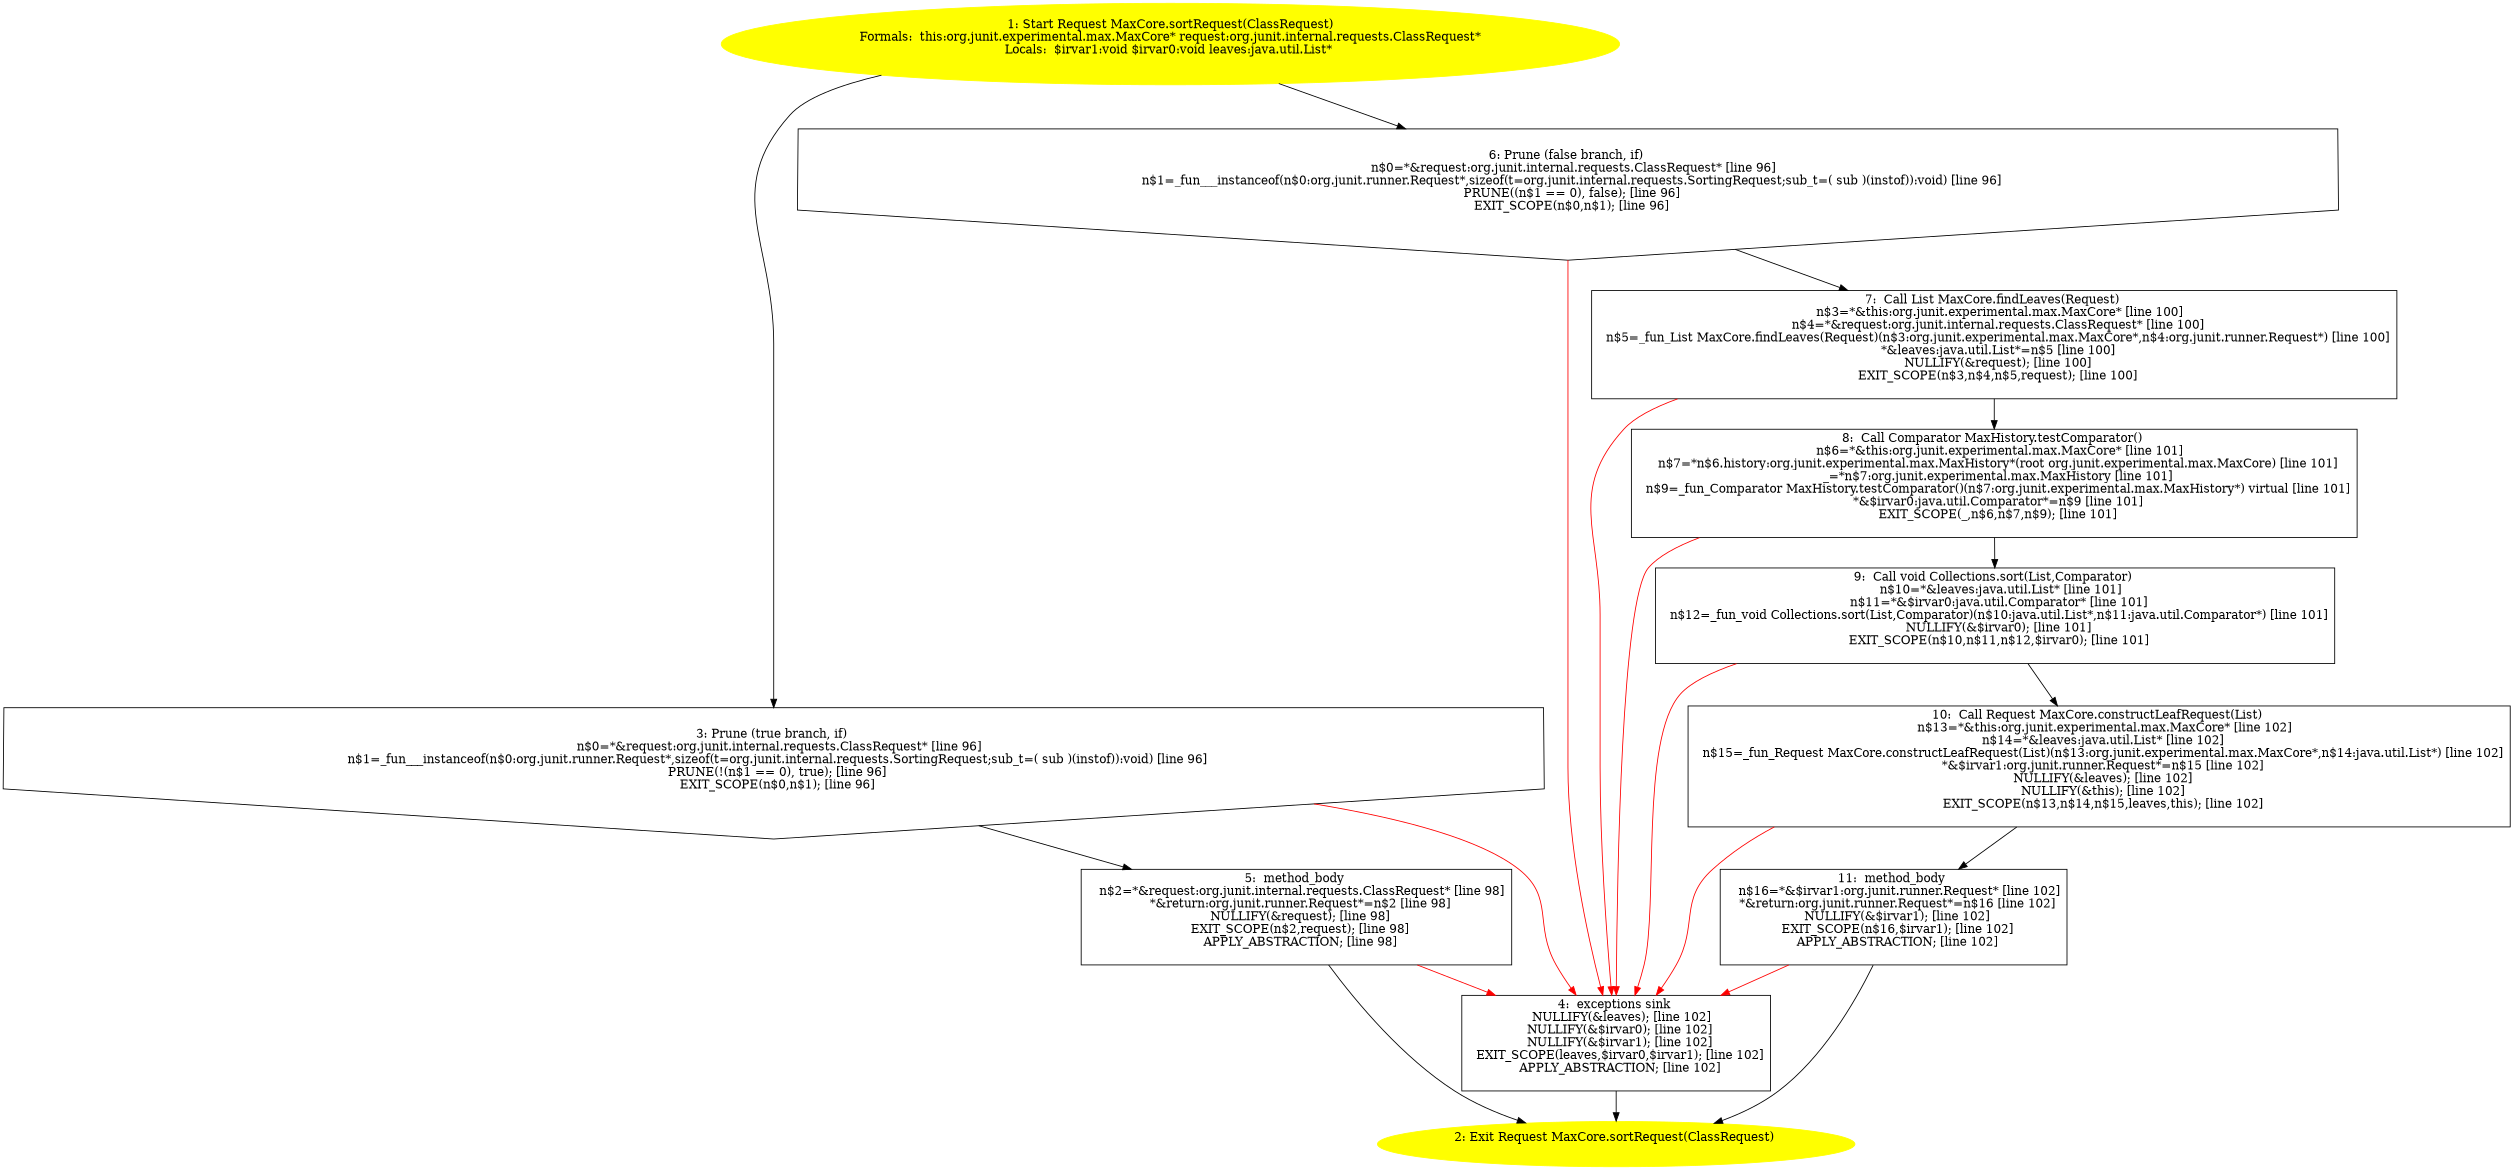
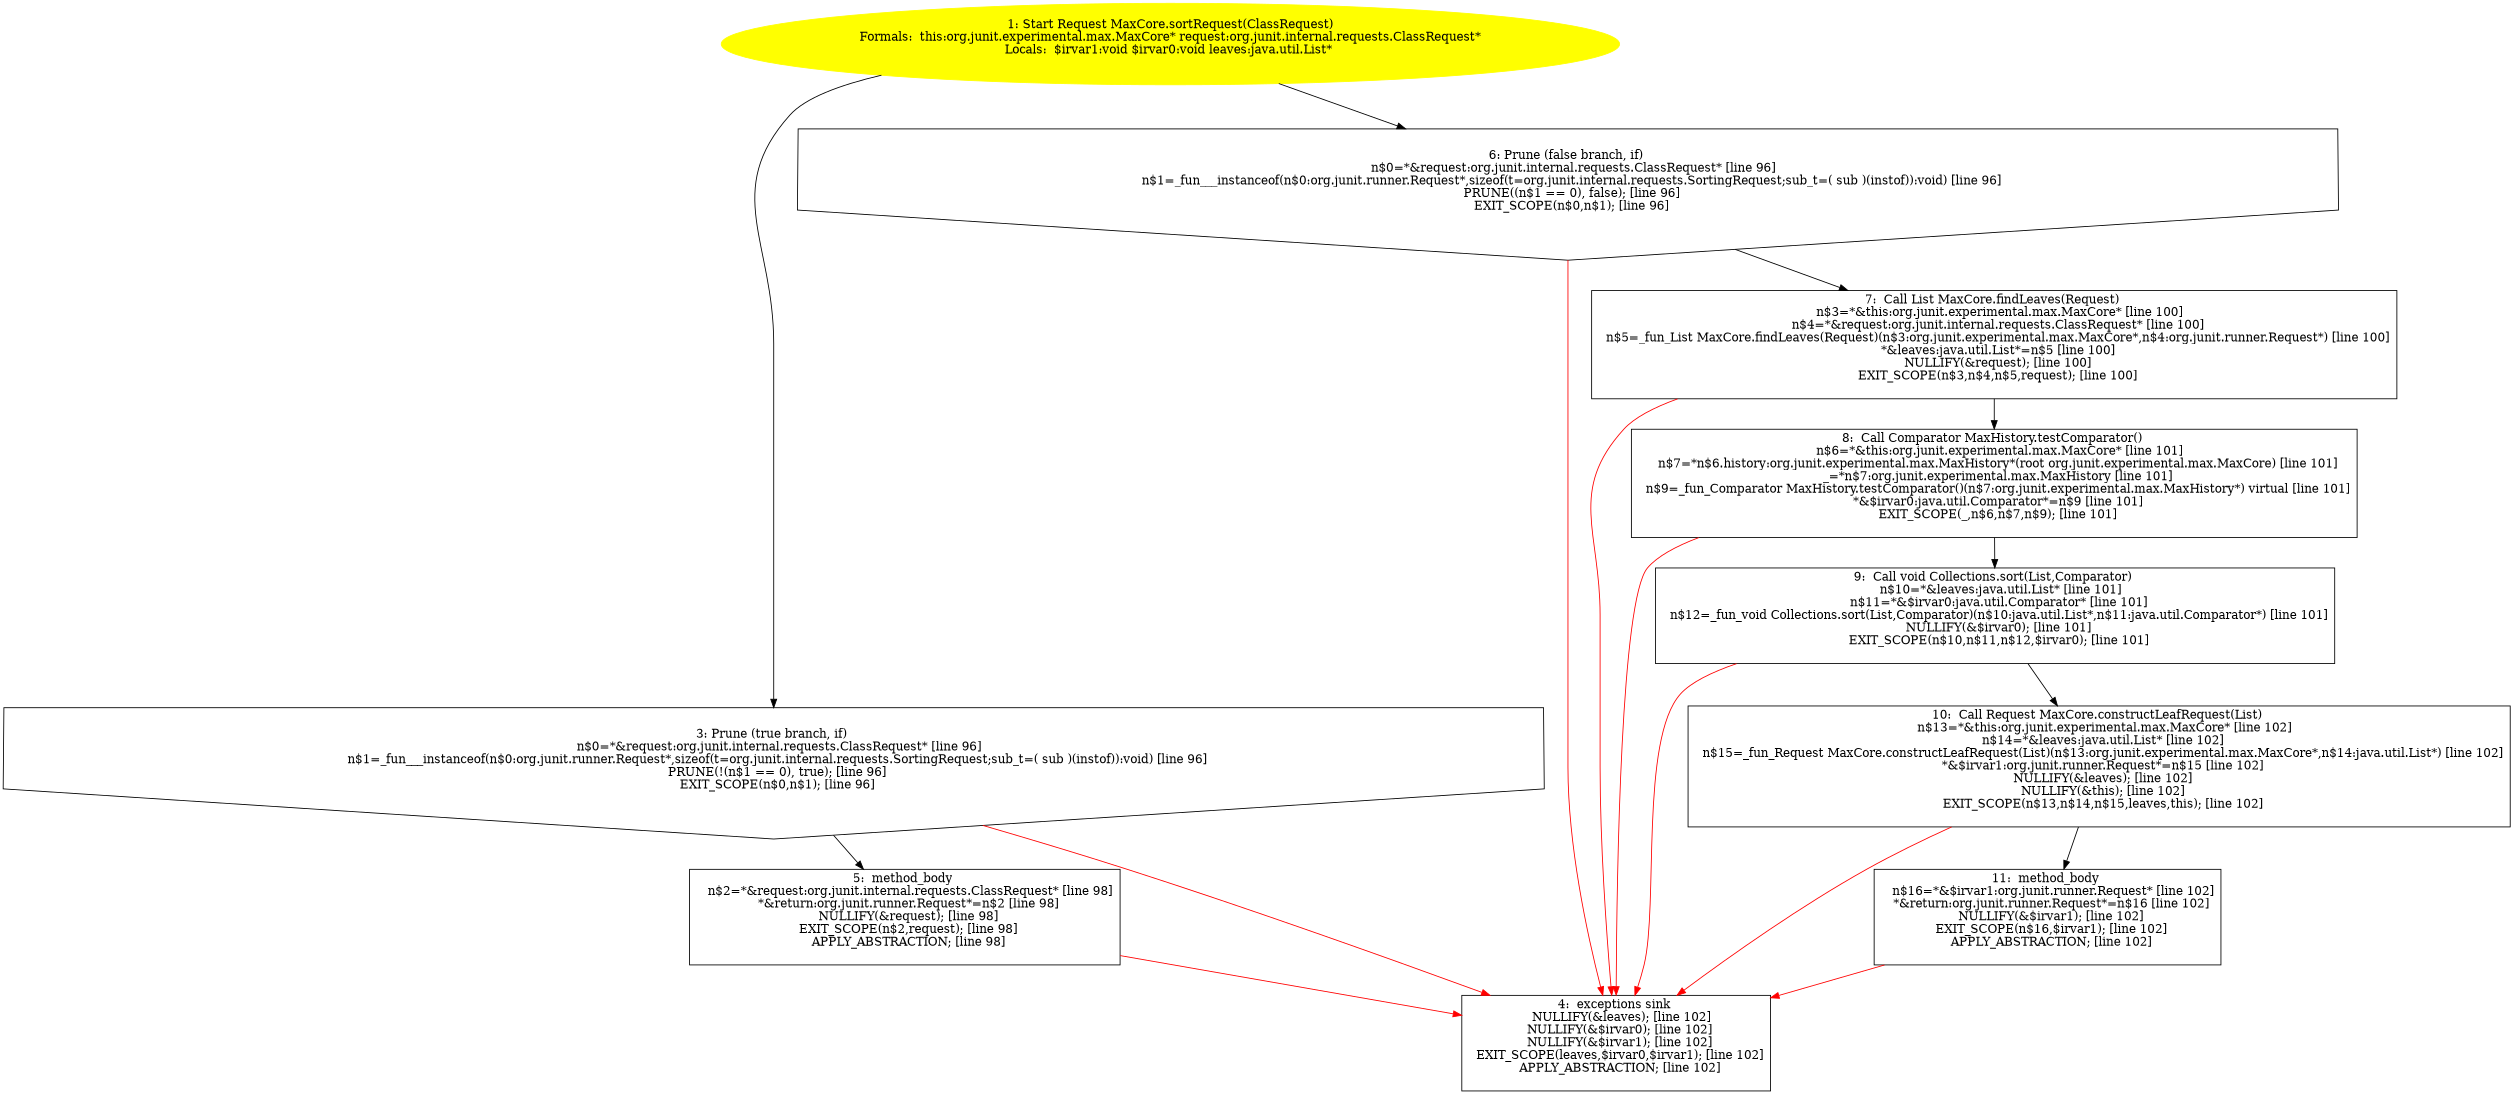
node "2: Exit Request MaxCore.sortRequest(ClassRequest)": removed
